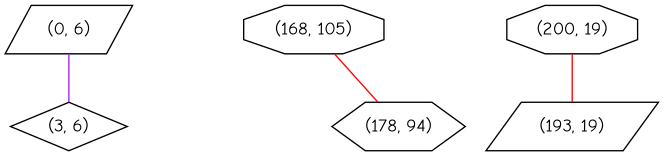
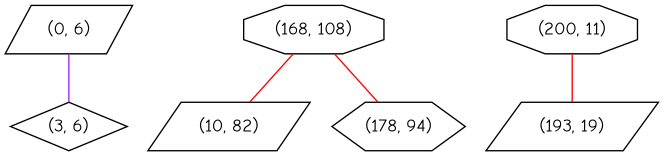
node "(168, 105)": label "(168, 105)" -> "(168, 108)"
node "(200, 19)": label "(200, 19)" -> "(200, 11)"
node "(10, 82)": added
